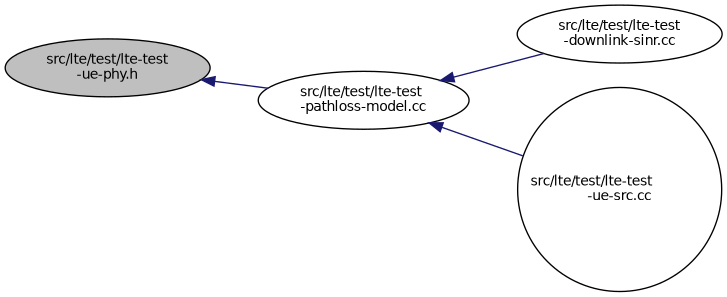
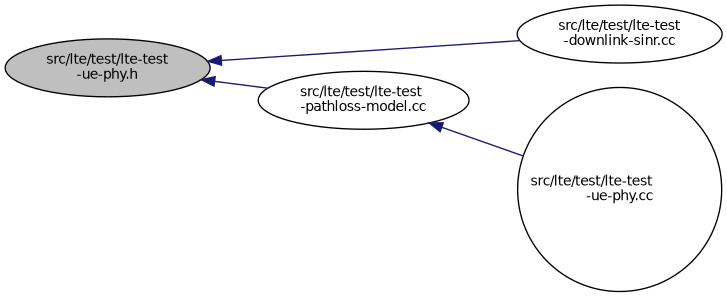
edge "src/lte/test/lte-test -downlink-sinr.cc" -> "src/lte/test/lte-test -pathloss-model.cc": now "src/lte/test/lte-test -downlink-sinr.cc" -> "src/lte/test/lte-test -ue-phy.h"
node "src/lte/test/lte-test -ue-src.cc": label "src/lte/test/lte-test -ue-src.cc" -> "src/lte/test/lte-test -ue-phy.cc"
